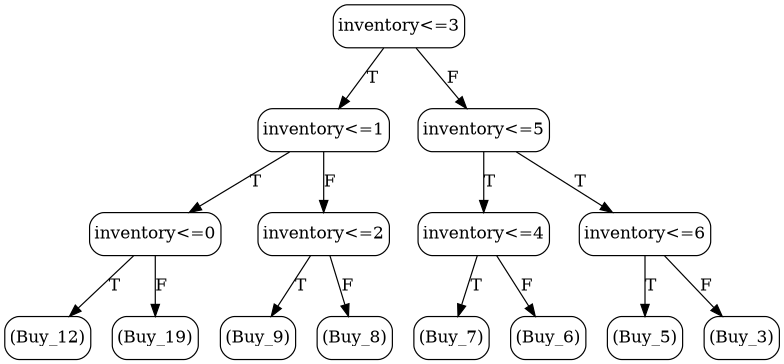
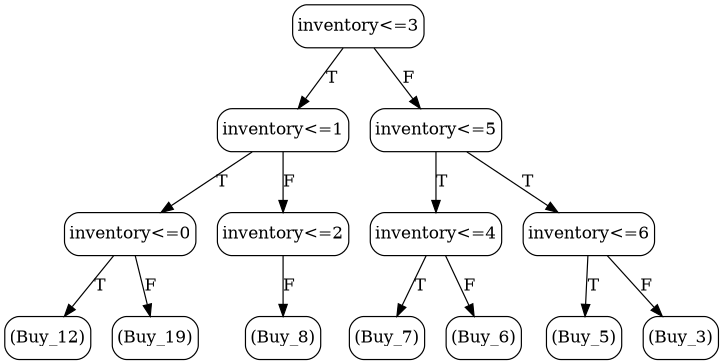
node "(Buy_9)": removed
